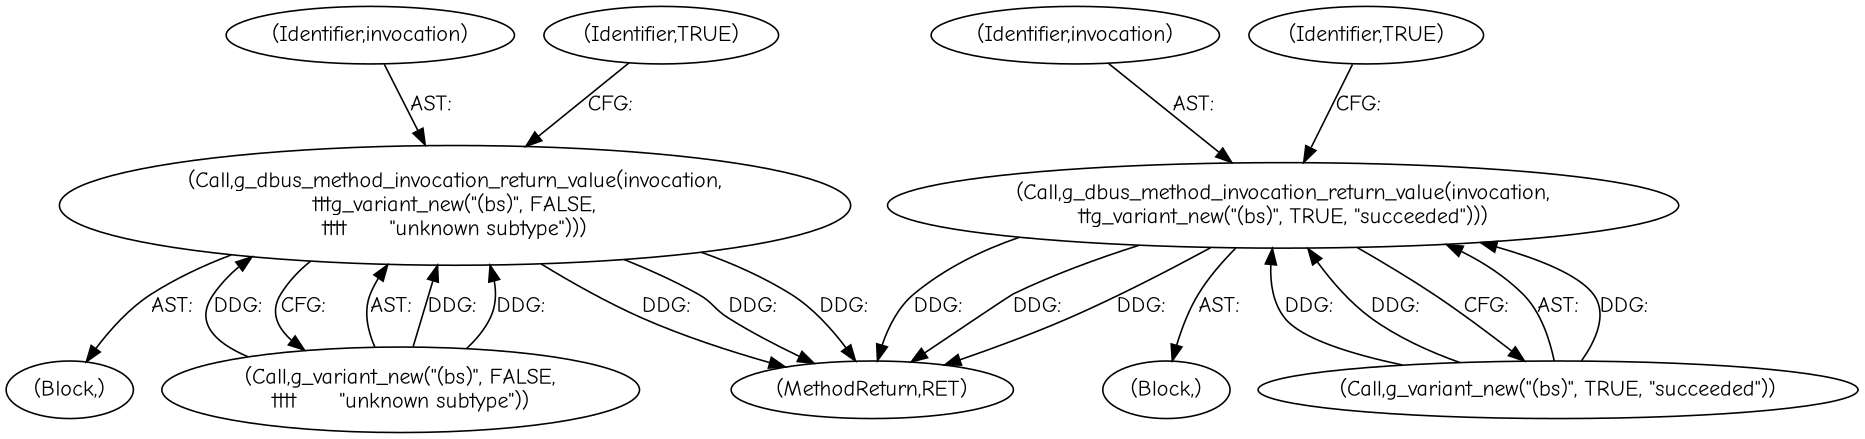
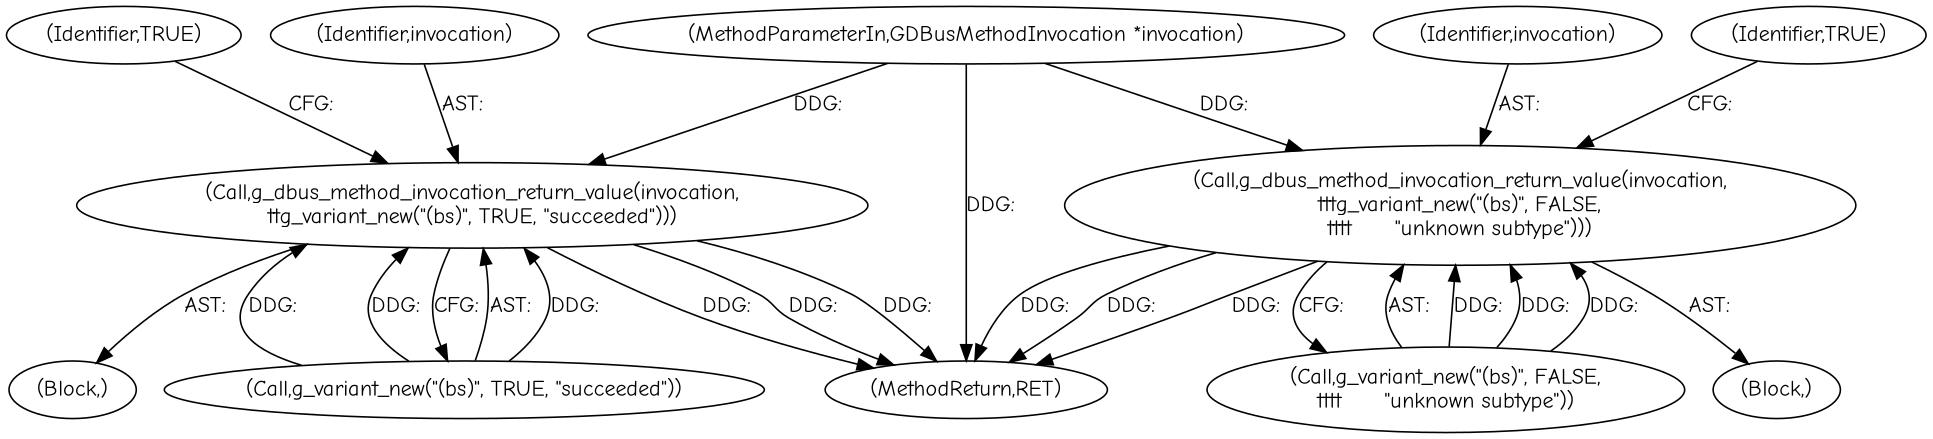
node "(MethodParameterIn,GDBusMethodInvocation *invocation)": added
